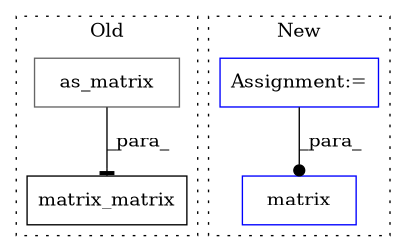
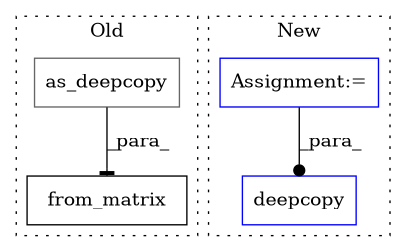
node "as_matrix": label "as_matrix" -> "as_deepcopy"
node "matrix_matrix": label "matrix_matrix" -> "from_matrix"
node "matrix": label "matrix" -> "deepcopy"
